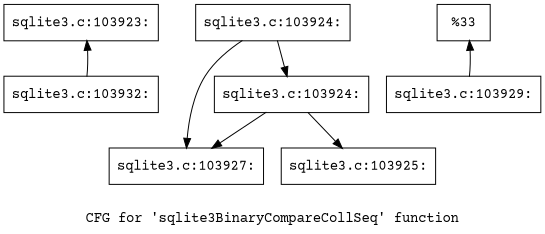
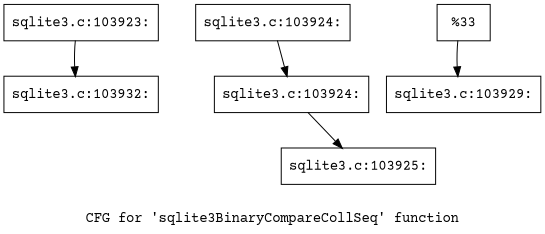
edge "sqlite3.c:103932:" -> "sqlite3.c:103923:": reversed
edge "sqlite3.c:103929:" -> "%33": reversed
node "sqlite3.c:103927:": removed
